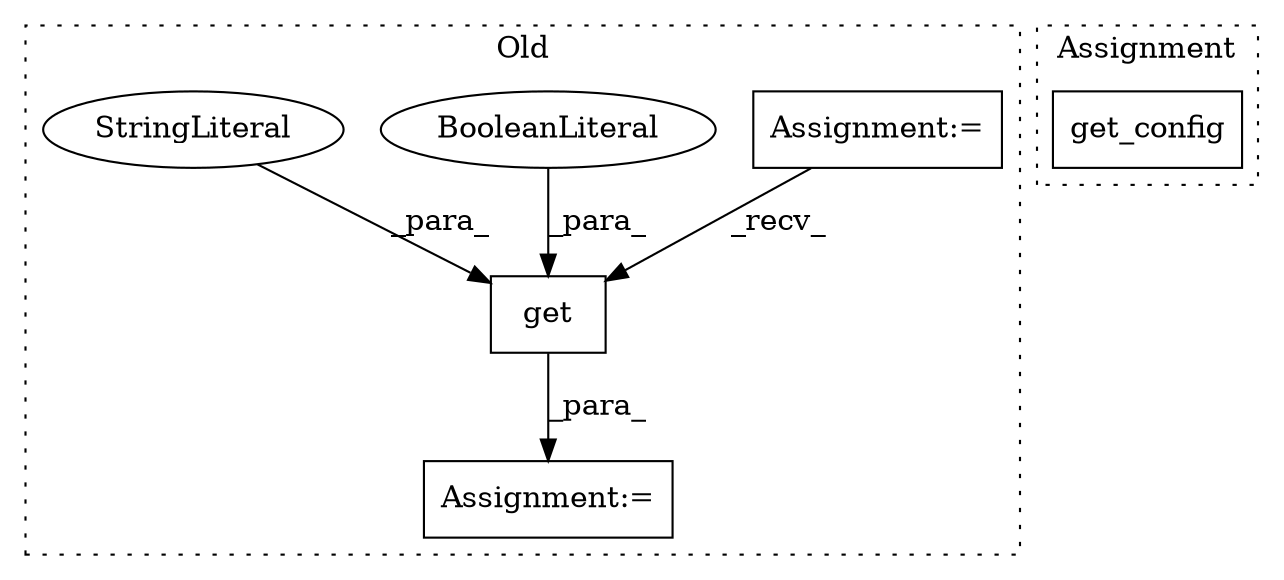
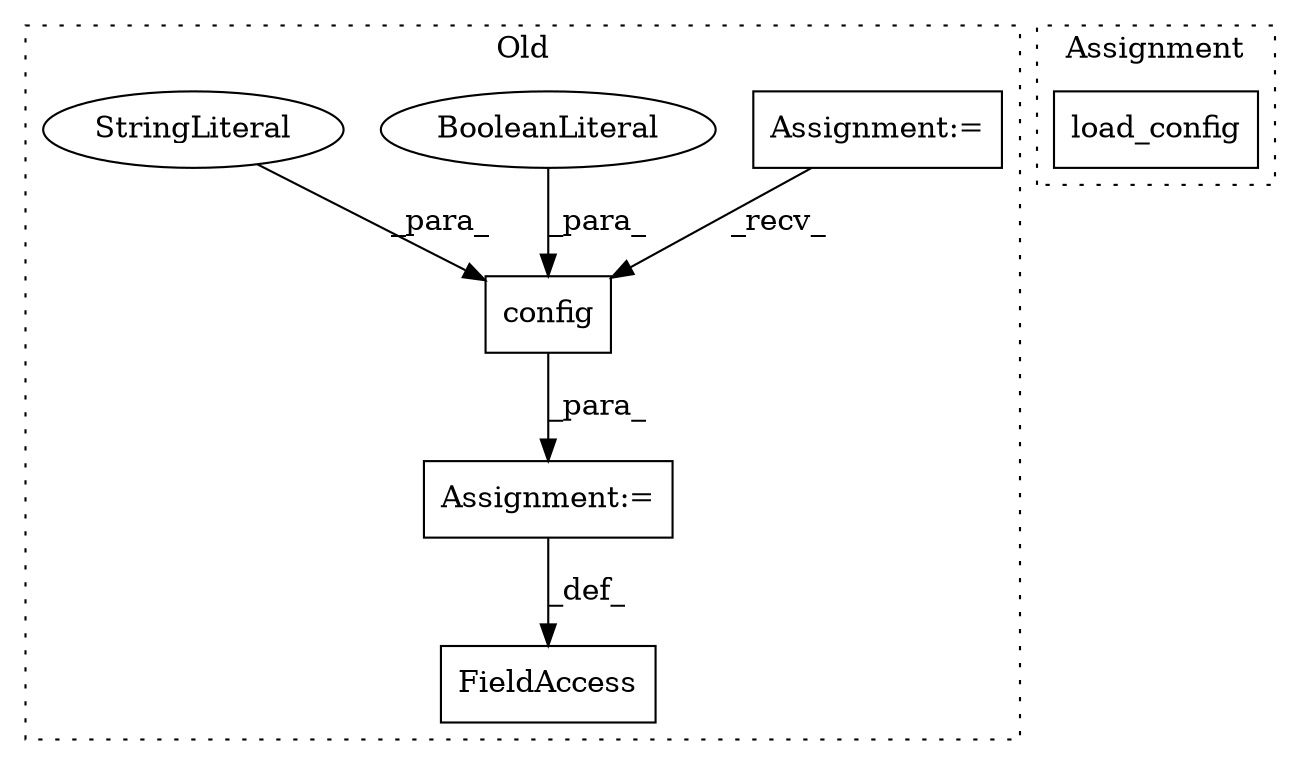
node "get_config": label "get_config" -> "load_config"
node "get": label "get" -> "config"
node "FieldAccess": added
